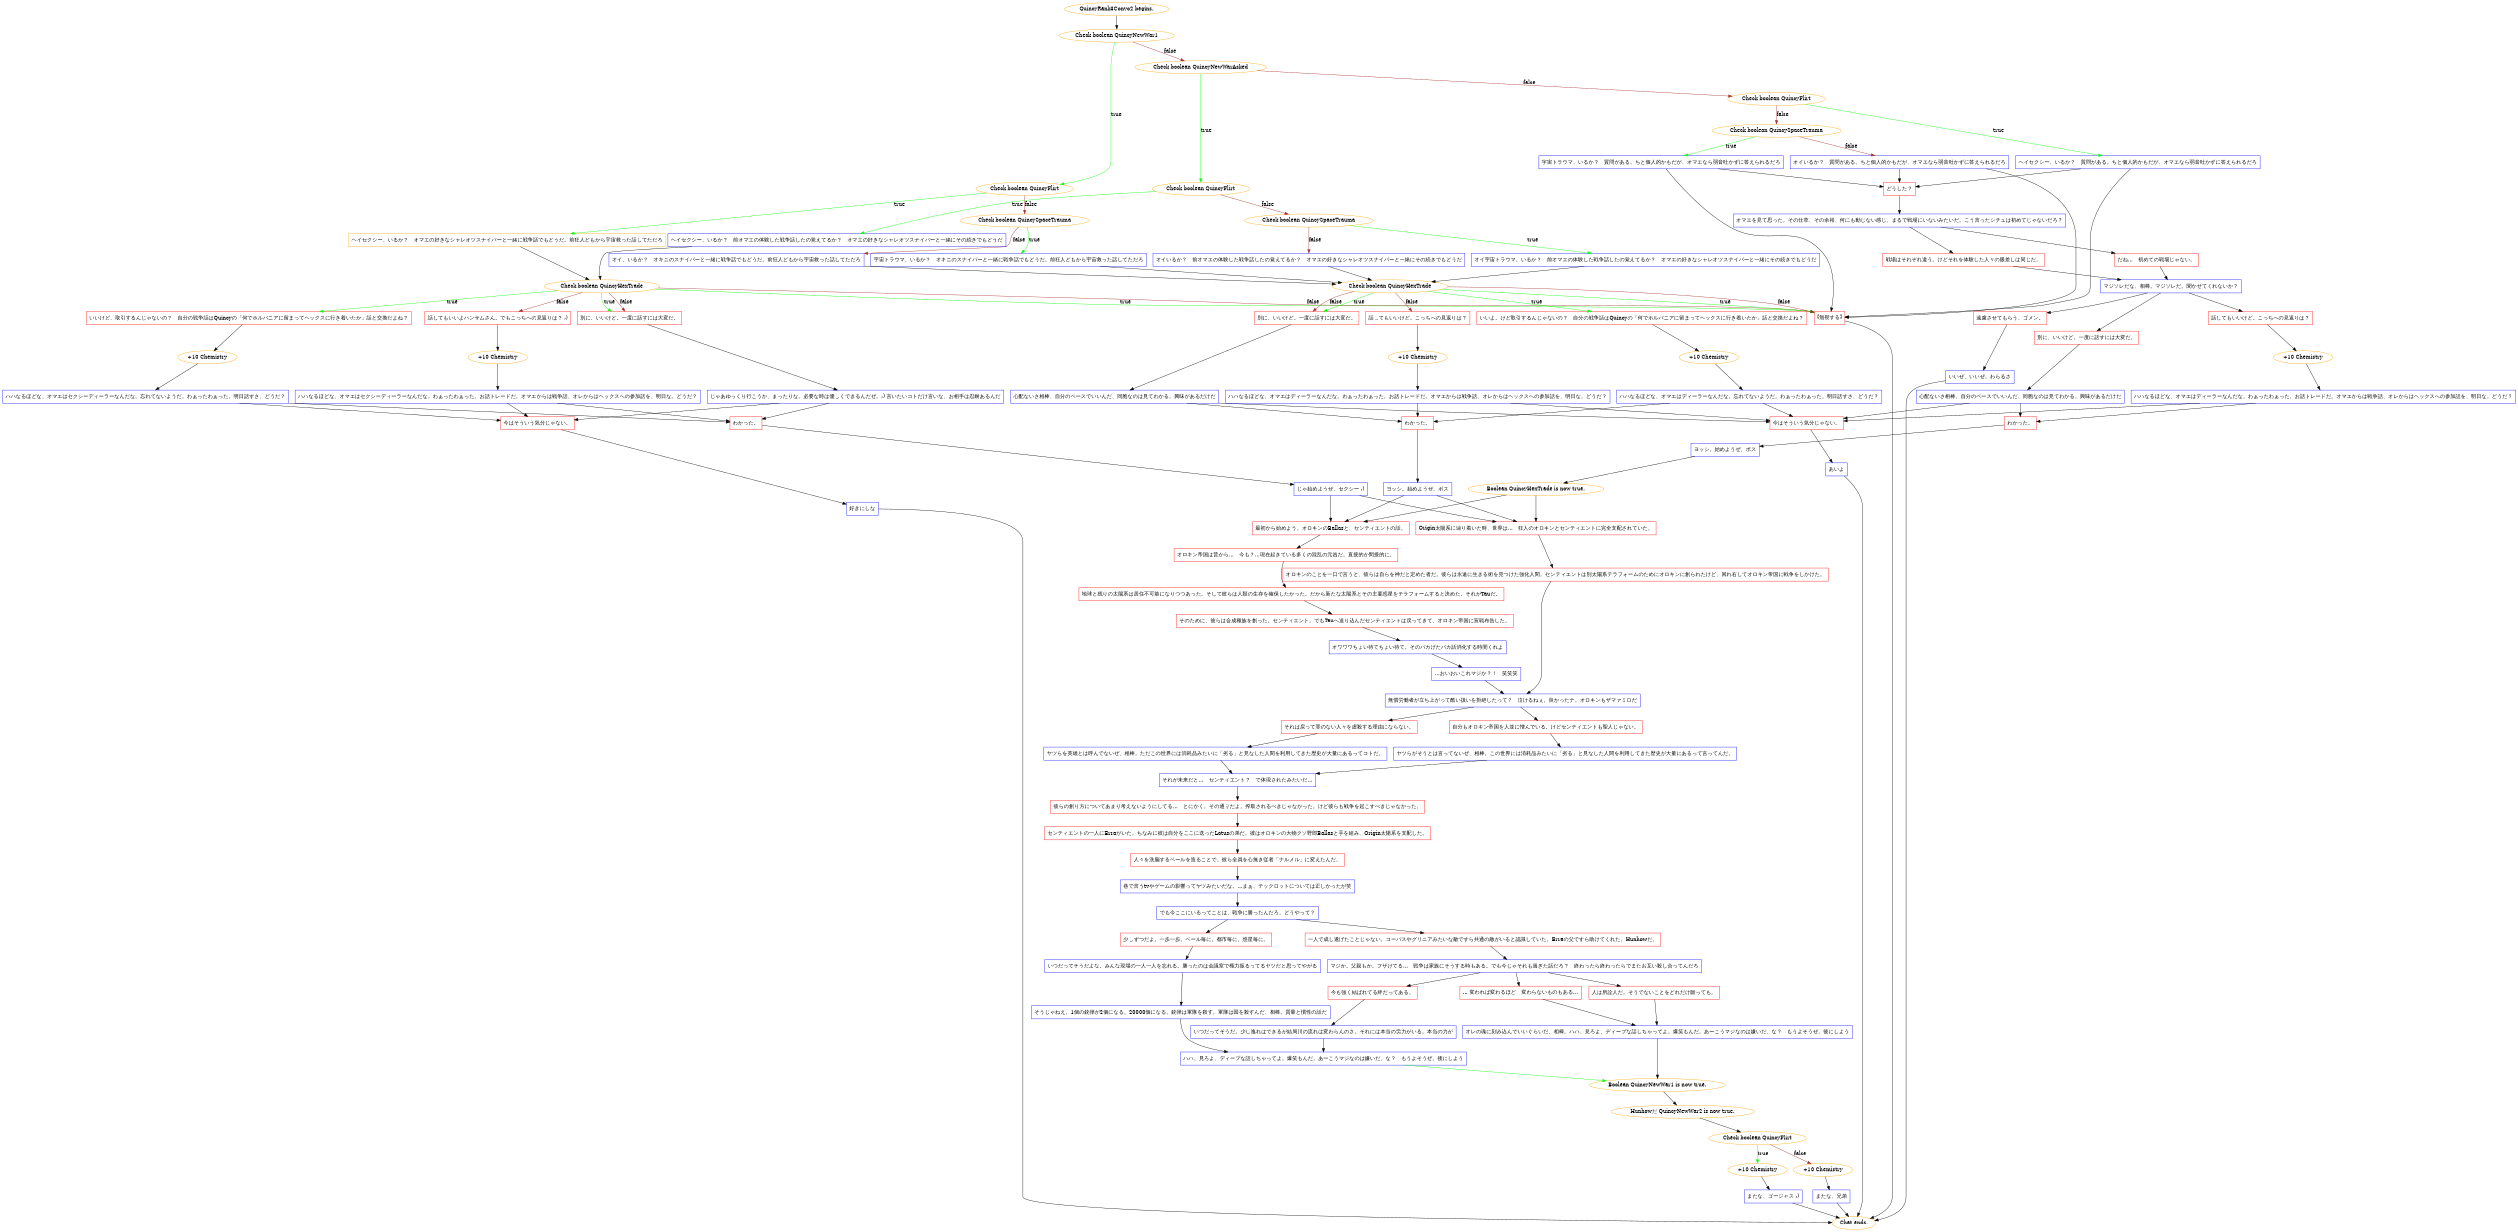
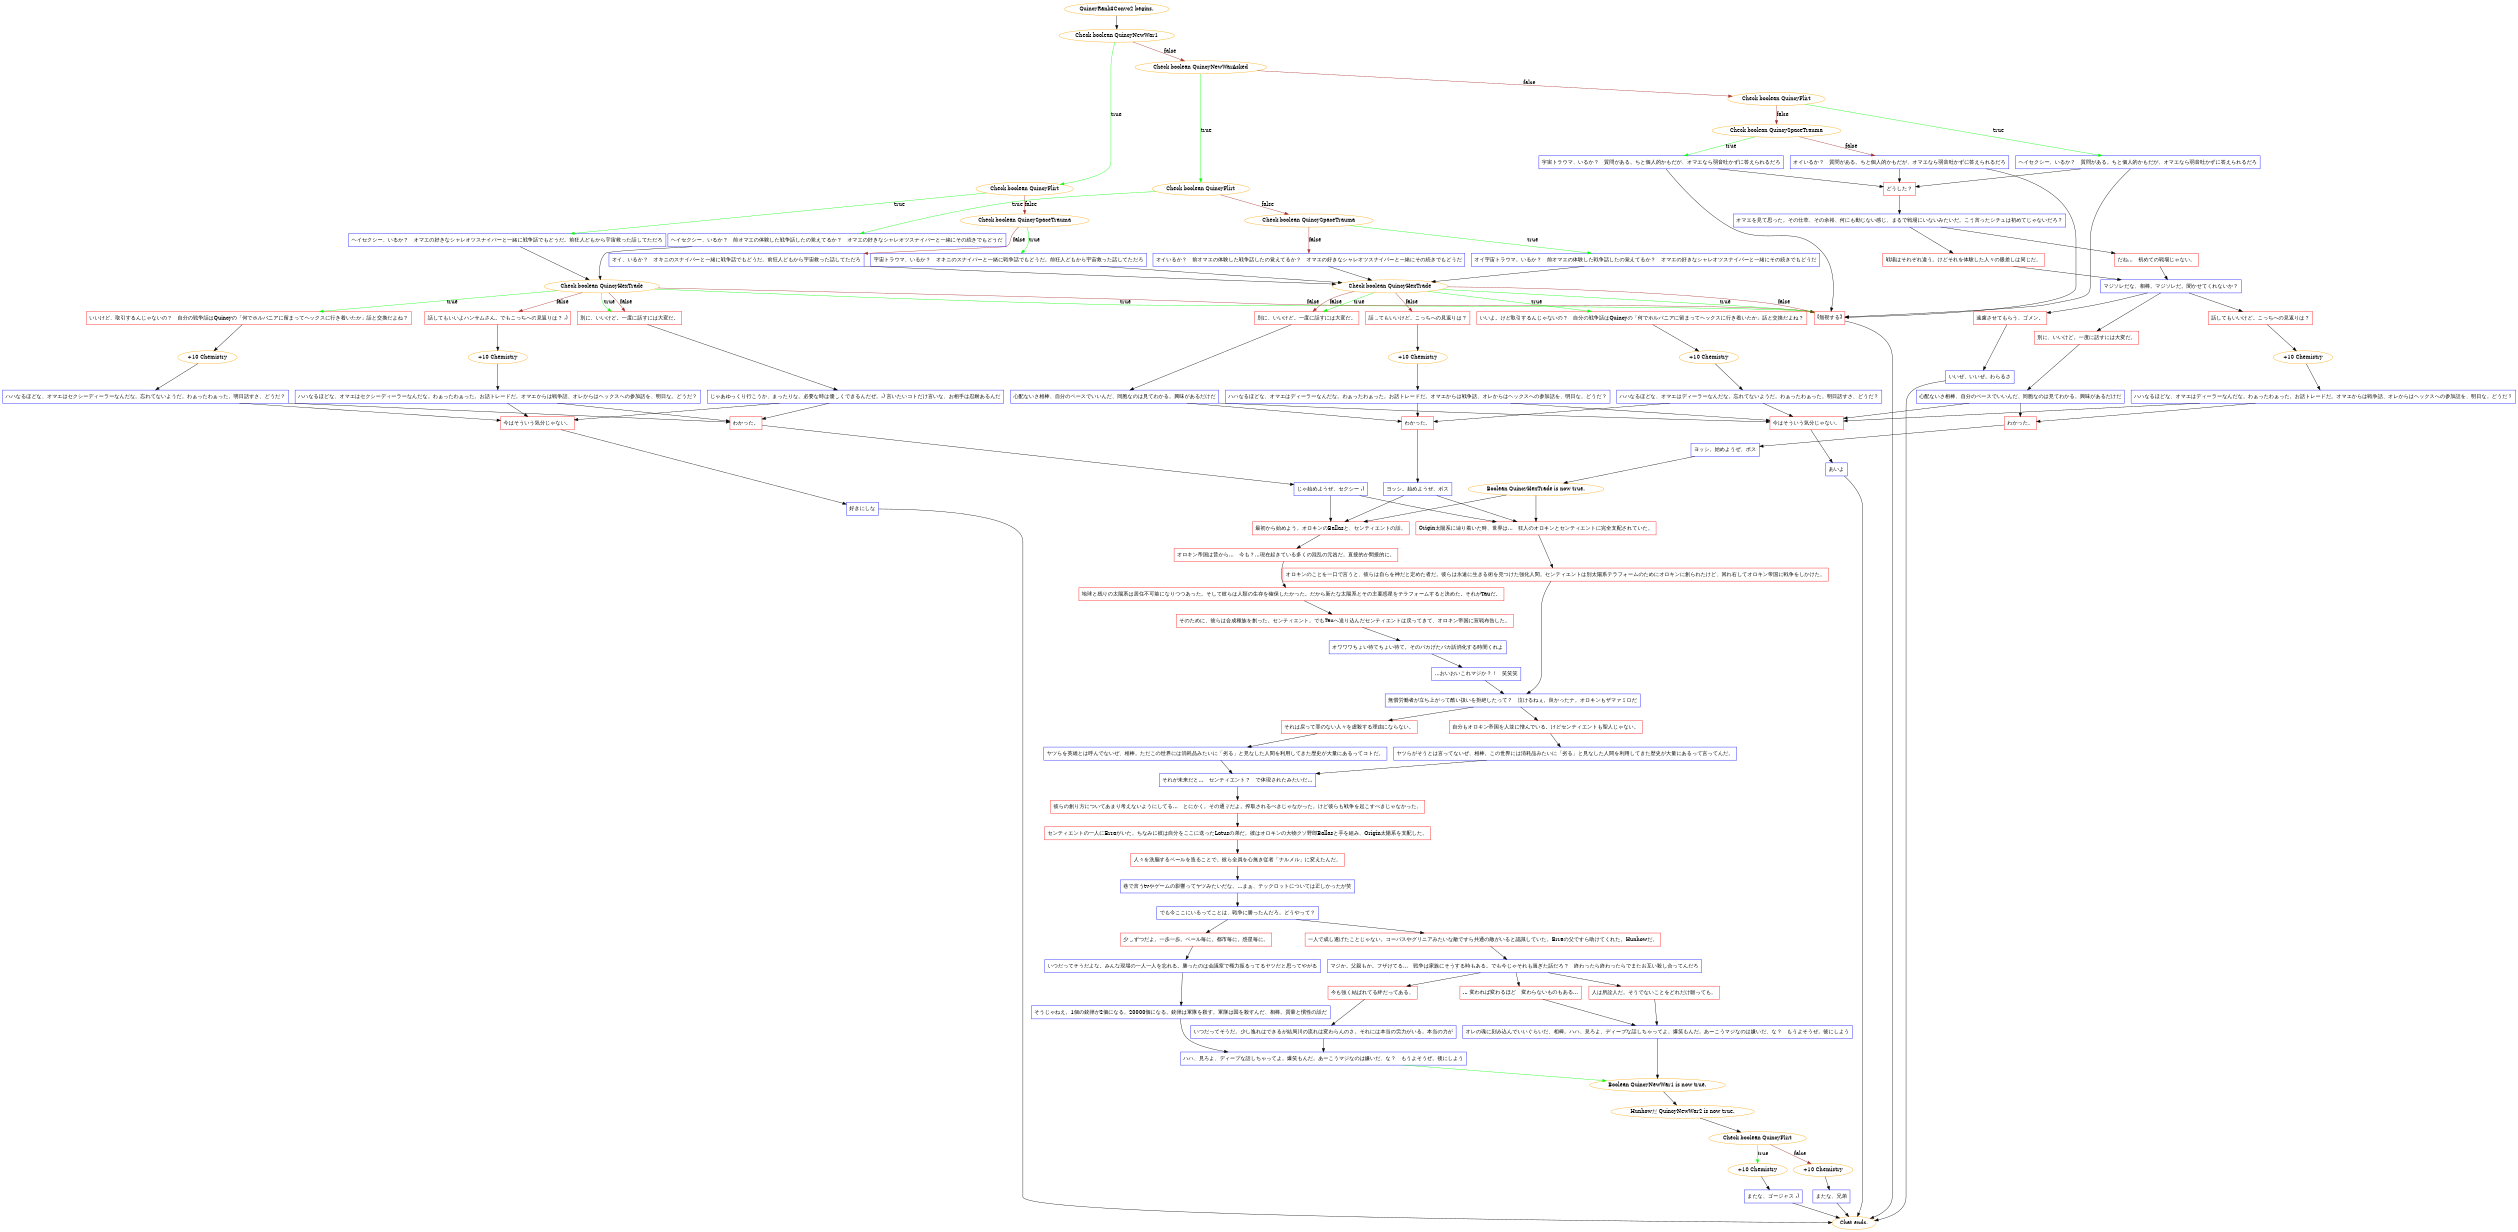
node "ヘイセクシー、いるか？　オマエの好きなシャレオツスナイパーと一緒に戦争話でもどうだ。前狂人どもから宇宙救った話してただろ": color orange -> blue
